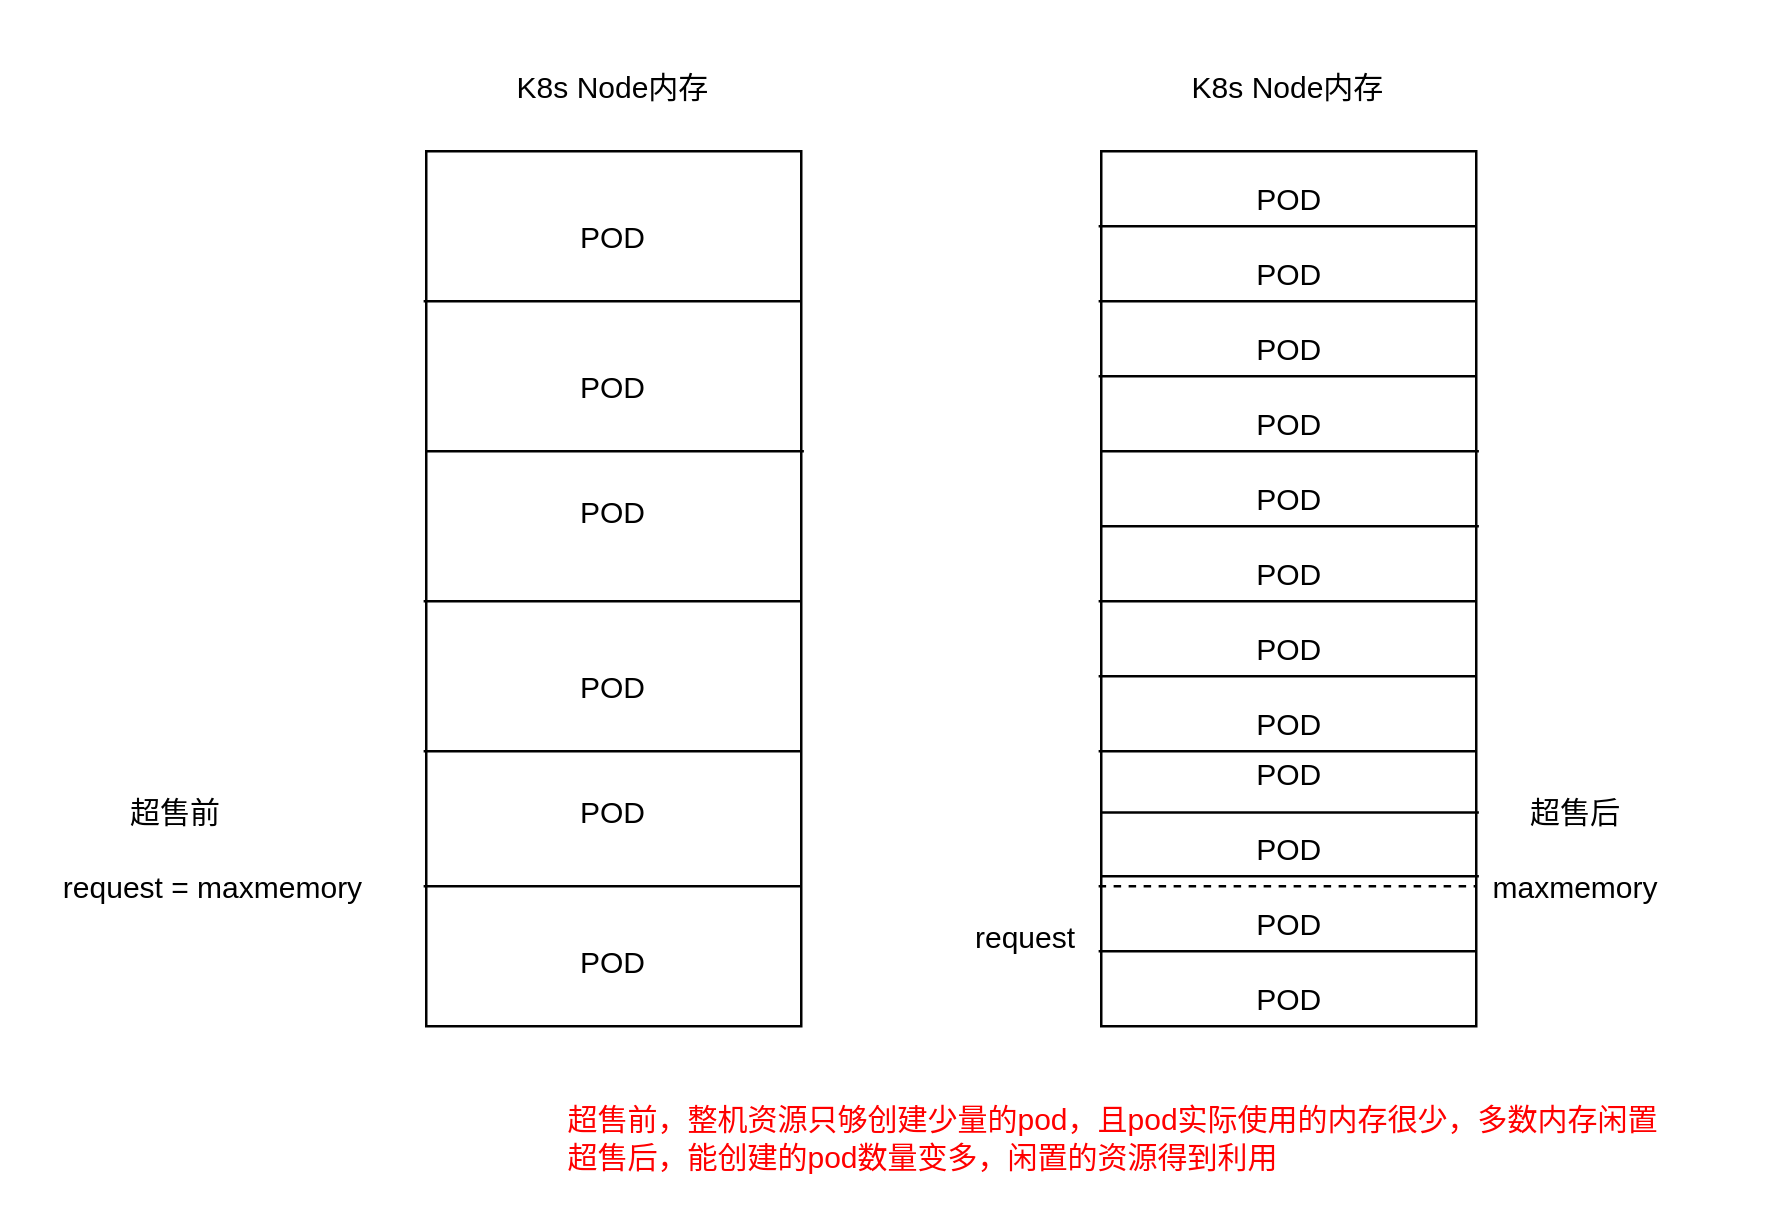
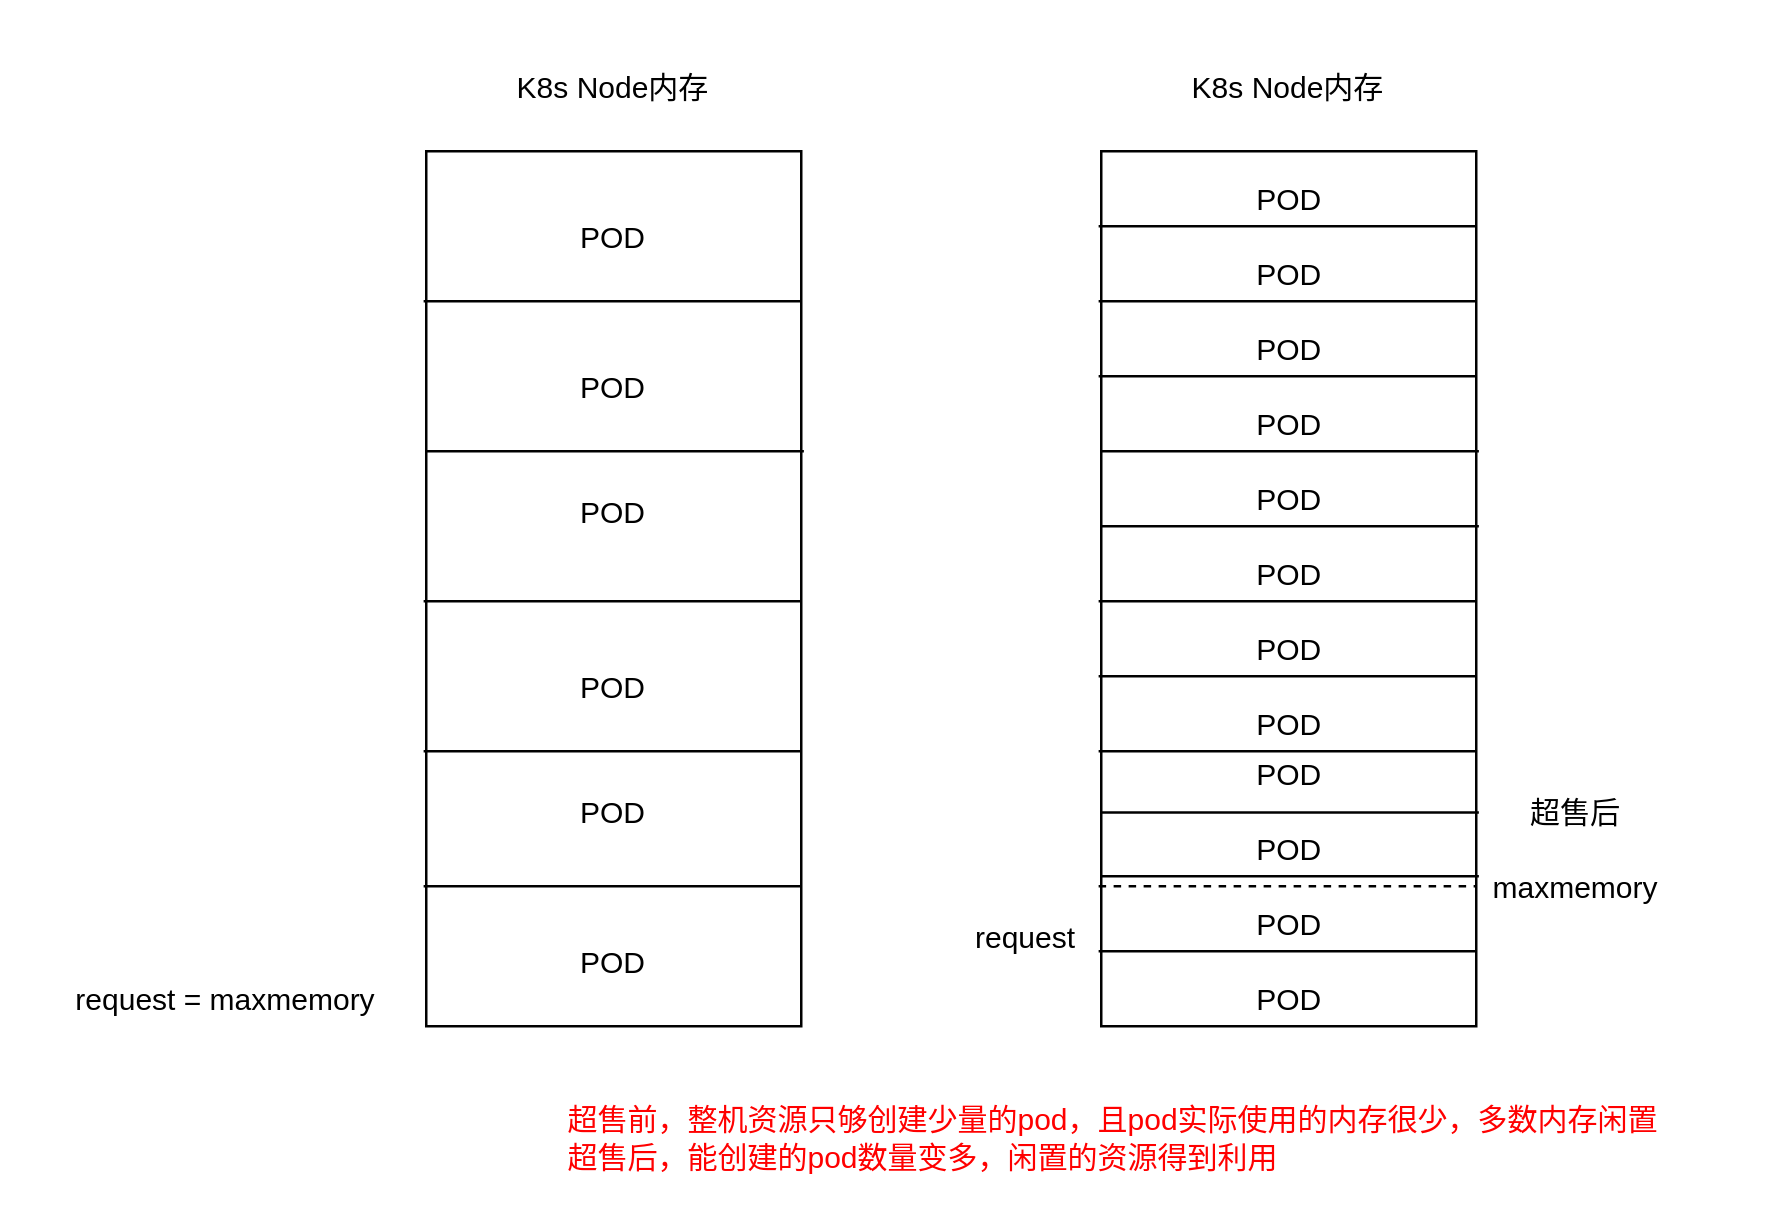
node "超售前": removed
node "request = maxmemory": moved (214, 889) -> (226, 1001)
